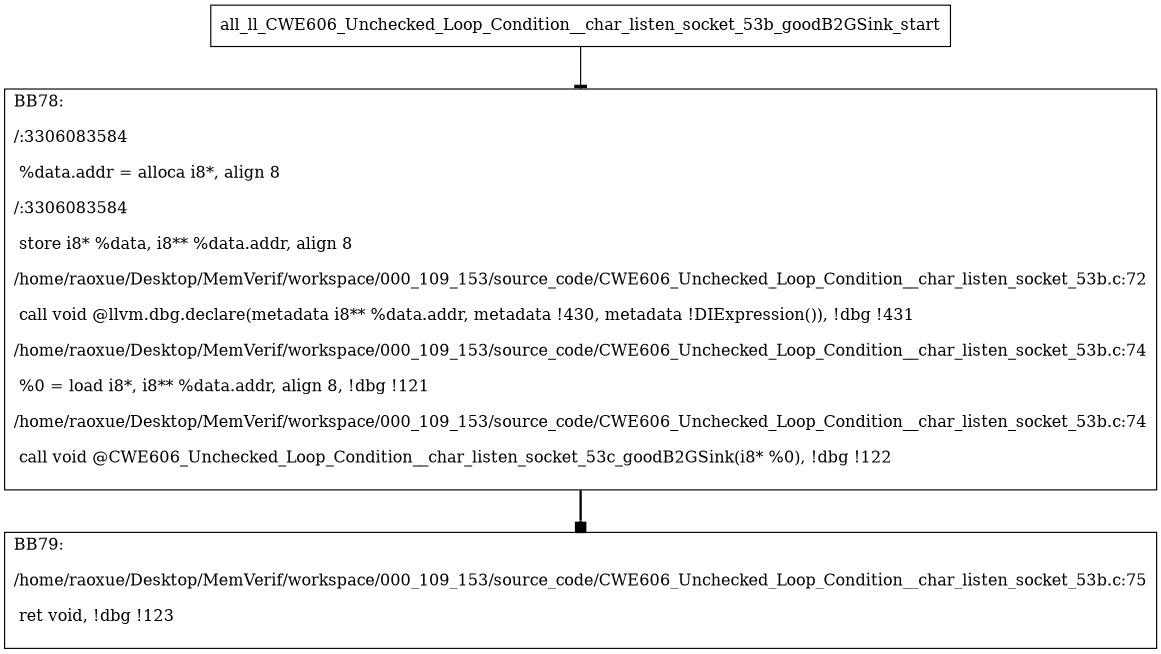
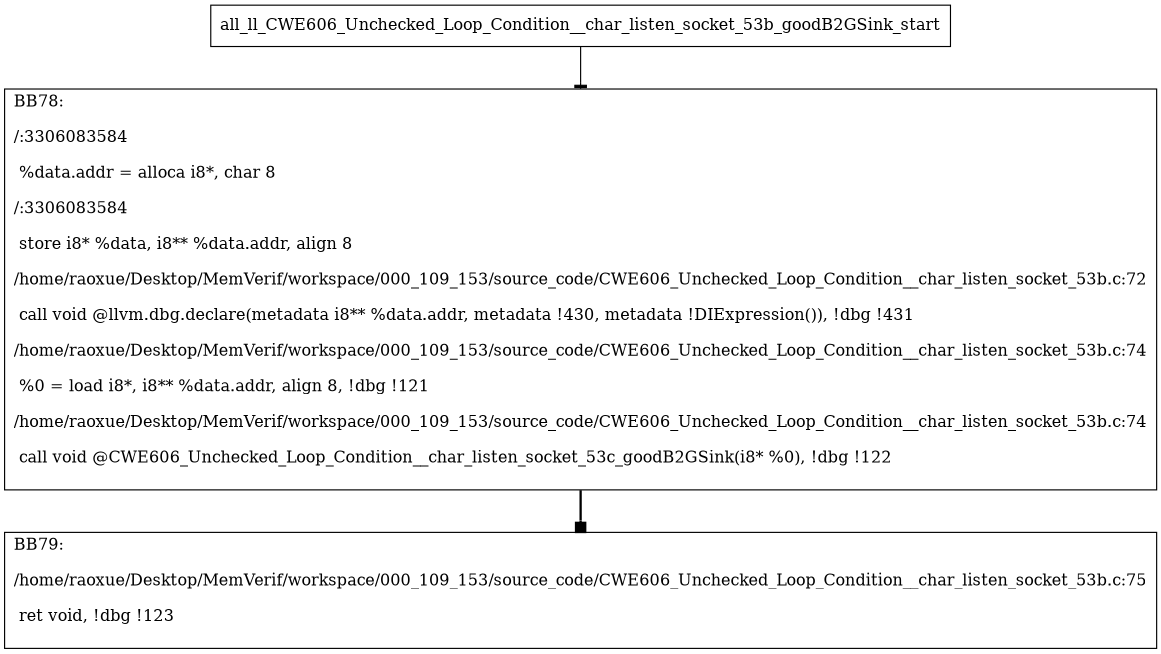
node "BB78:": text "%data.addr = alloca i8*, align 8" -> "%data.addr = alloca i8*, char 8"
